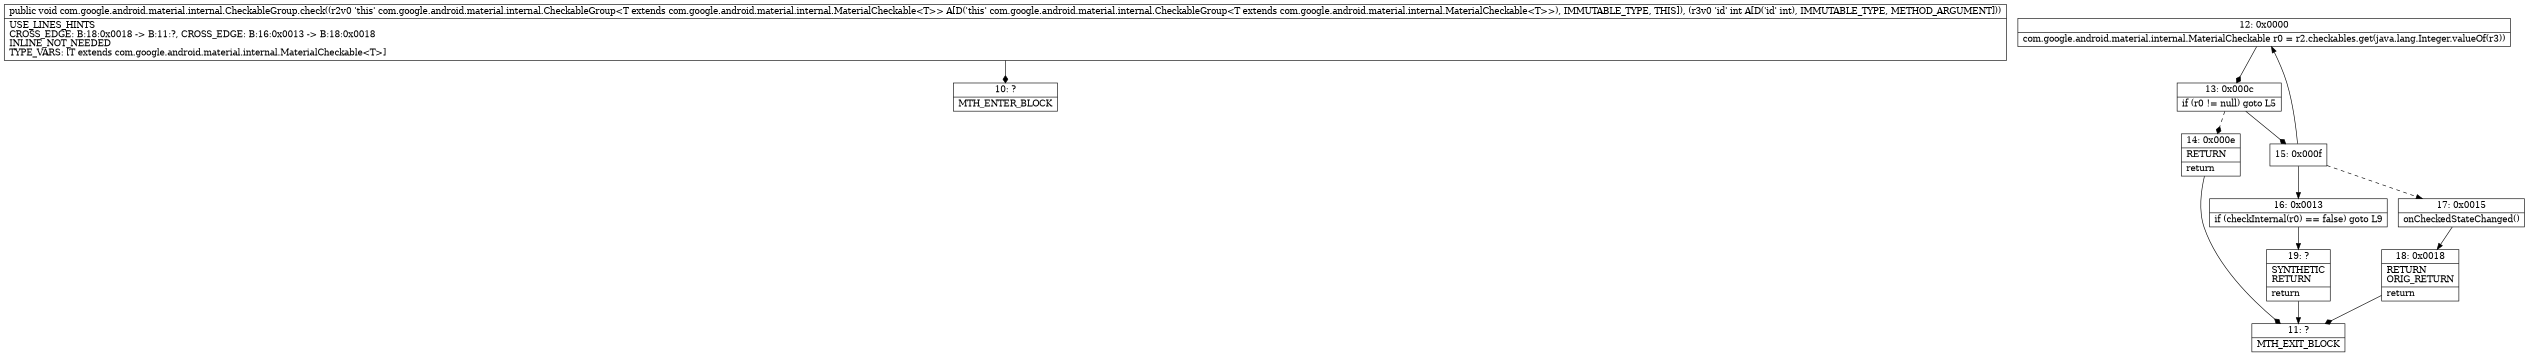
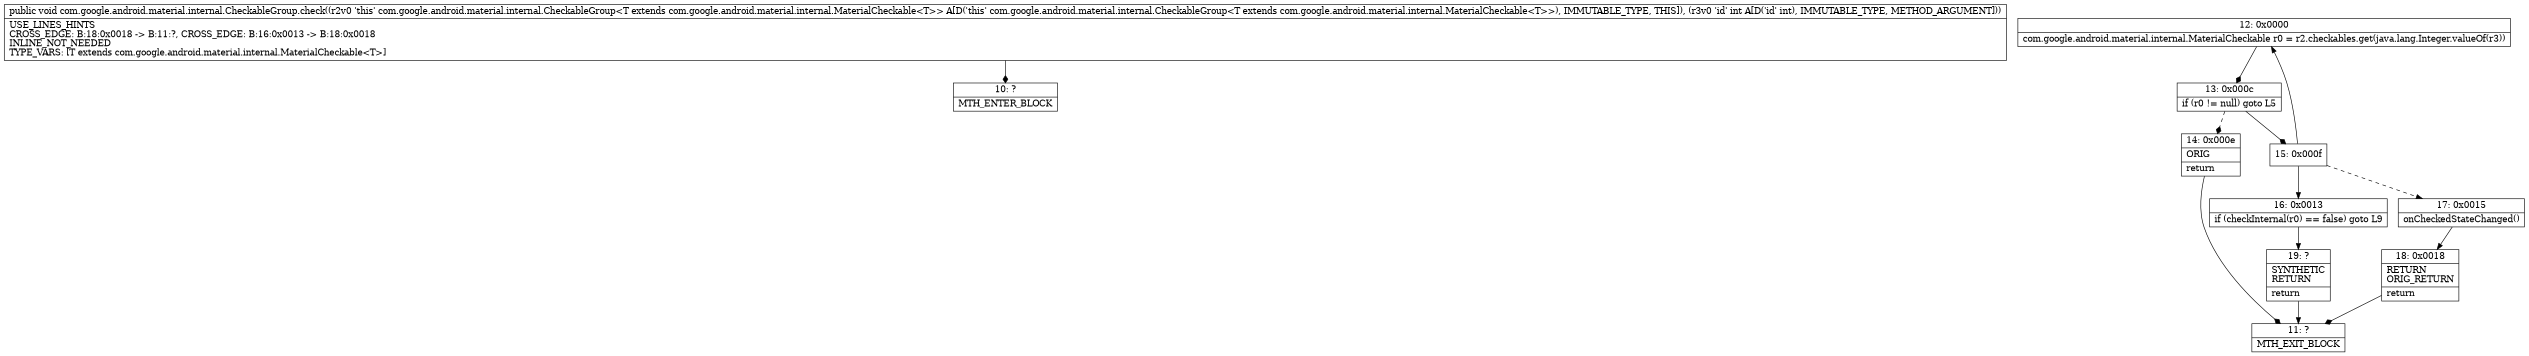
node "14: 0x000e": text "RETURN" -> "ORIG"
